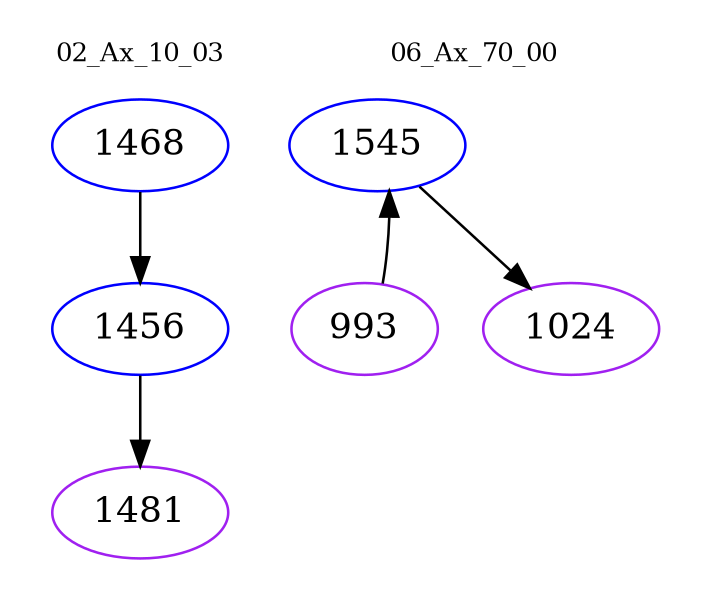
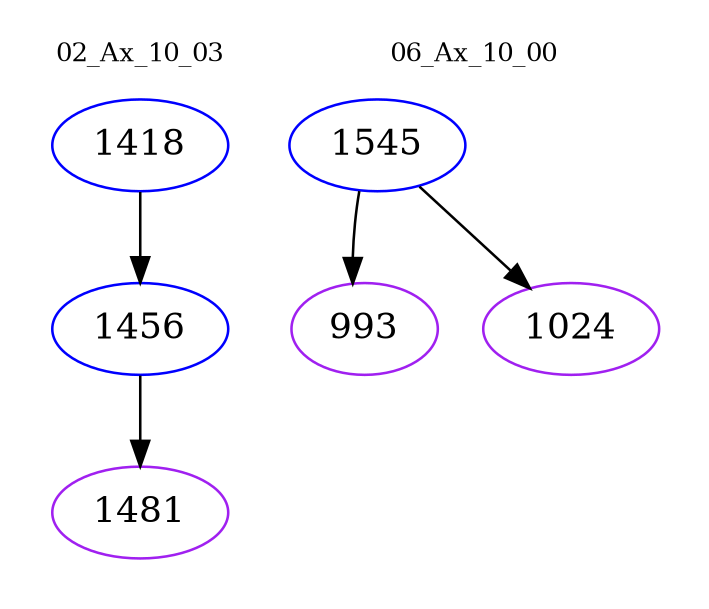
cluster "06_Ax_70_00": label "06_Ax_70_00" -> "06_Ax_10_00"
node "1468": label "1468" -> "1418"
edge "993" -> "1545": reversed
